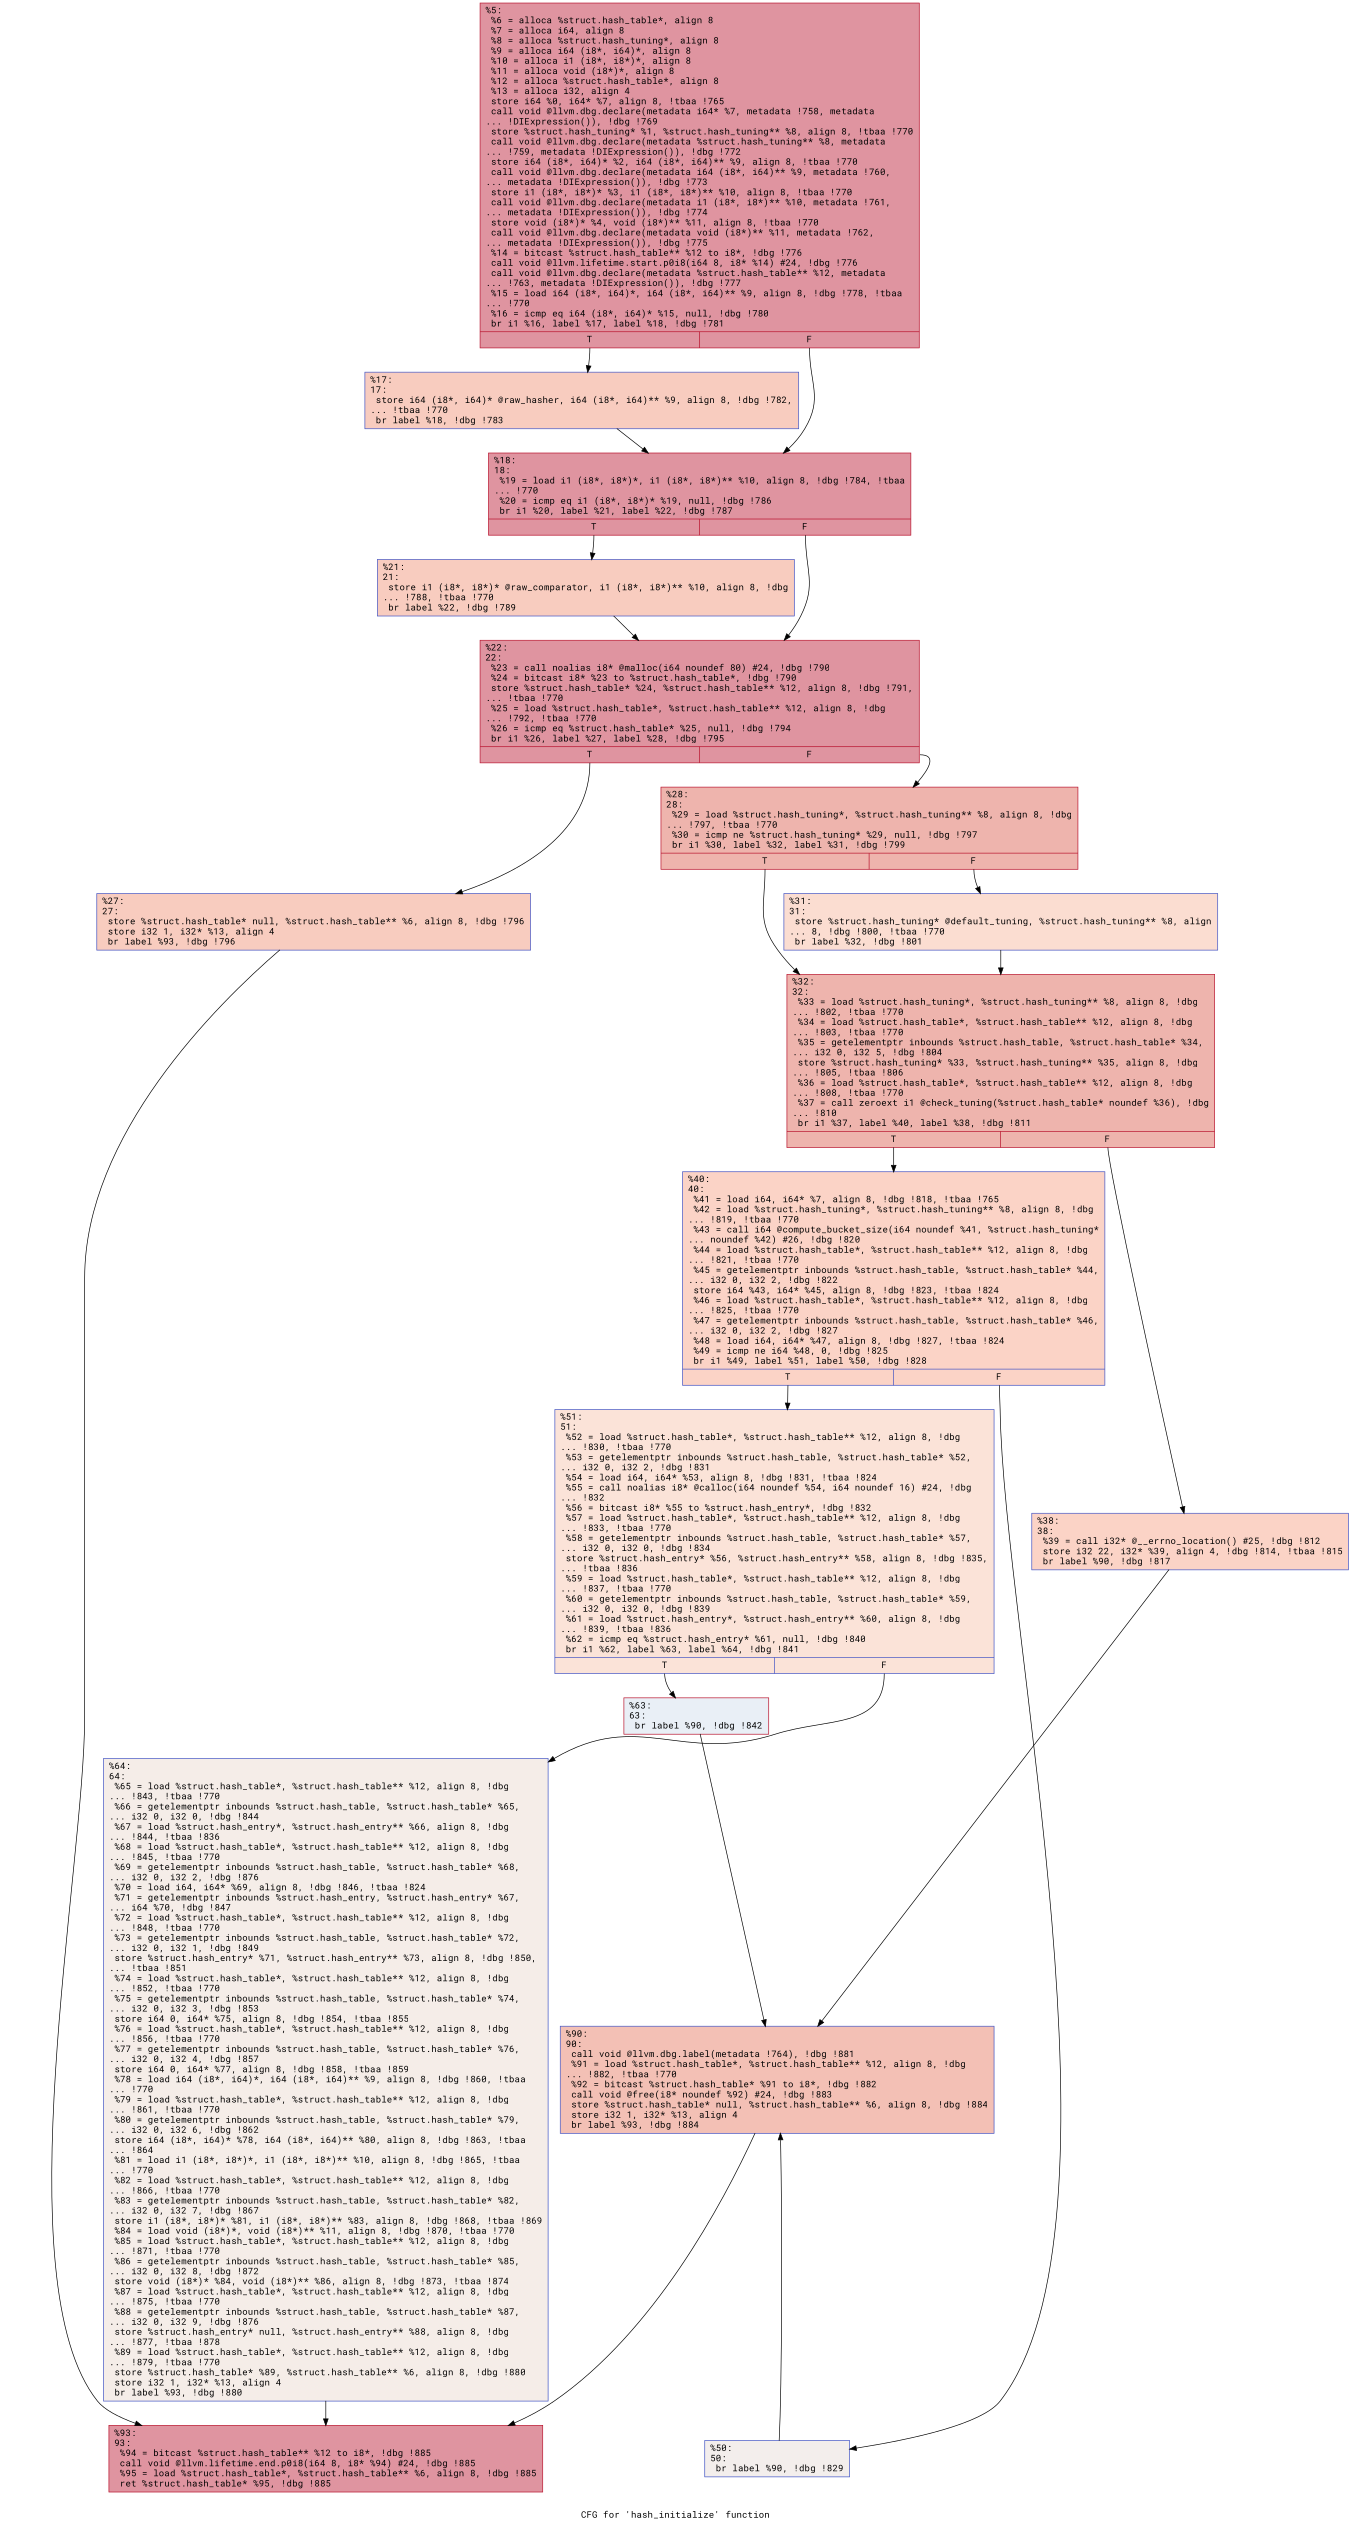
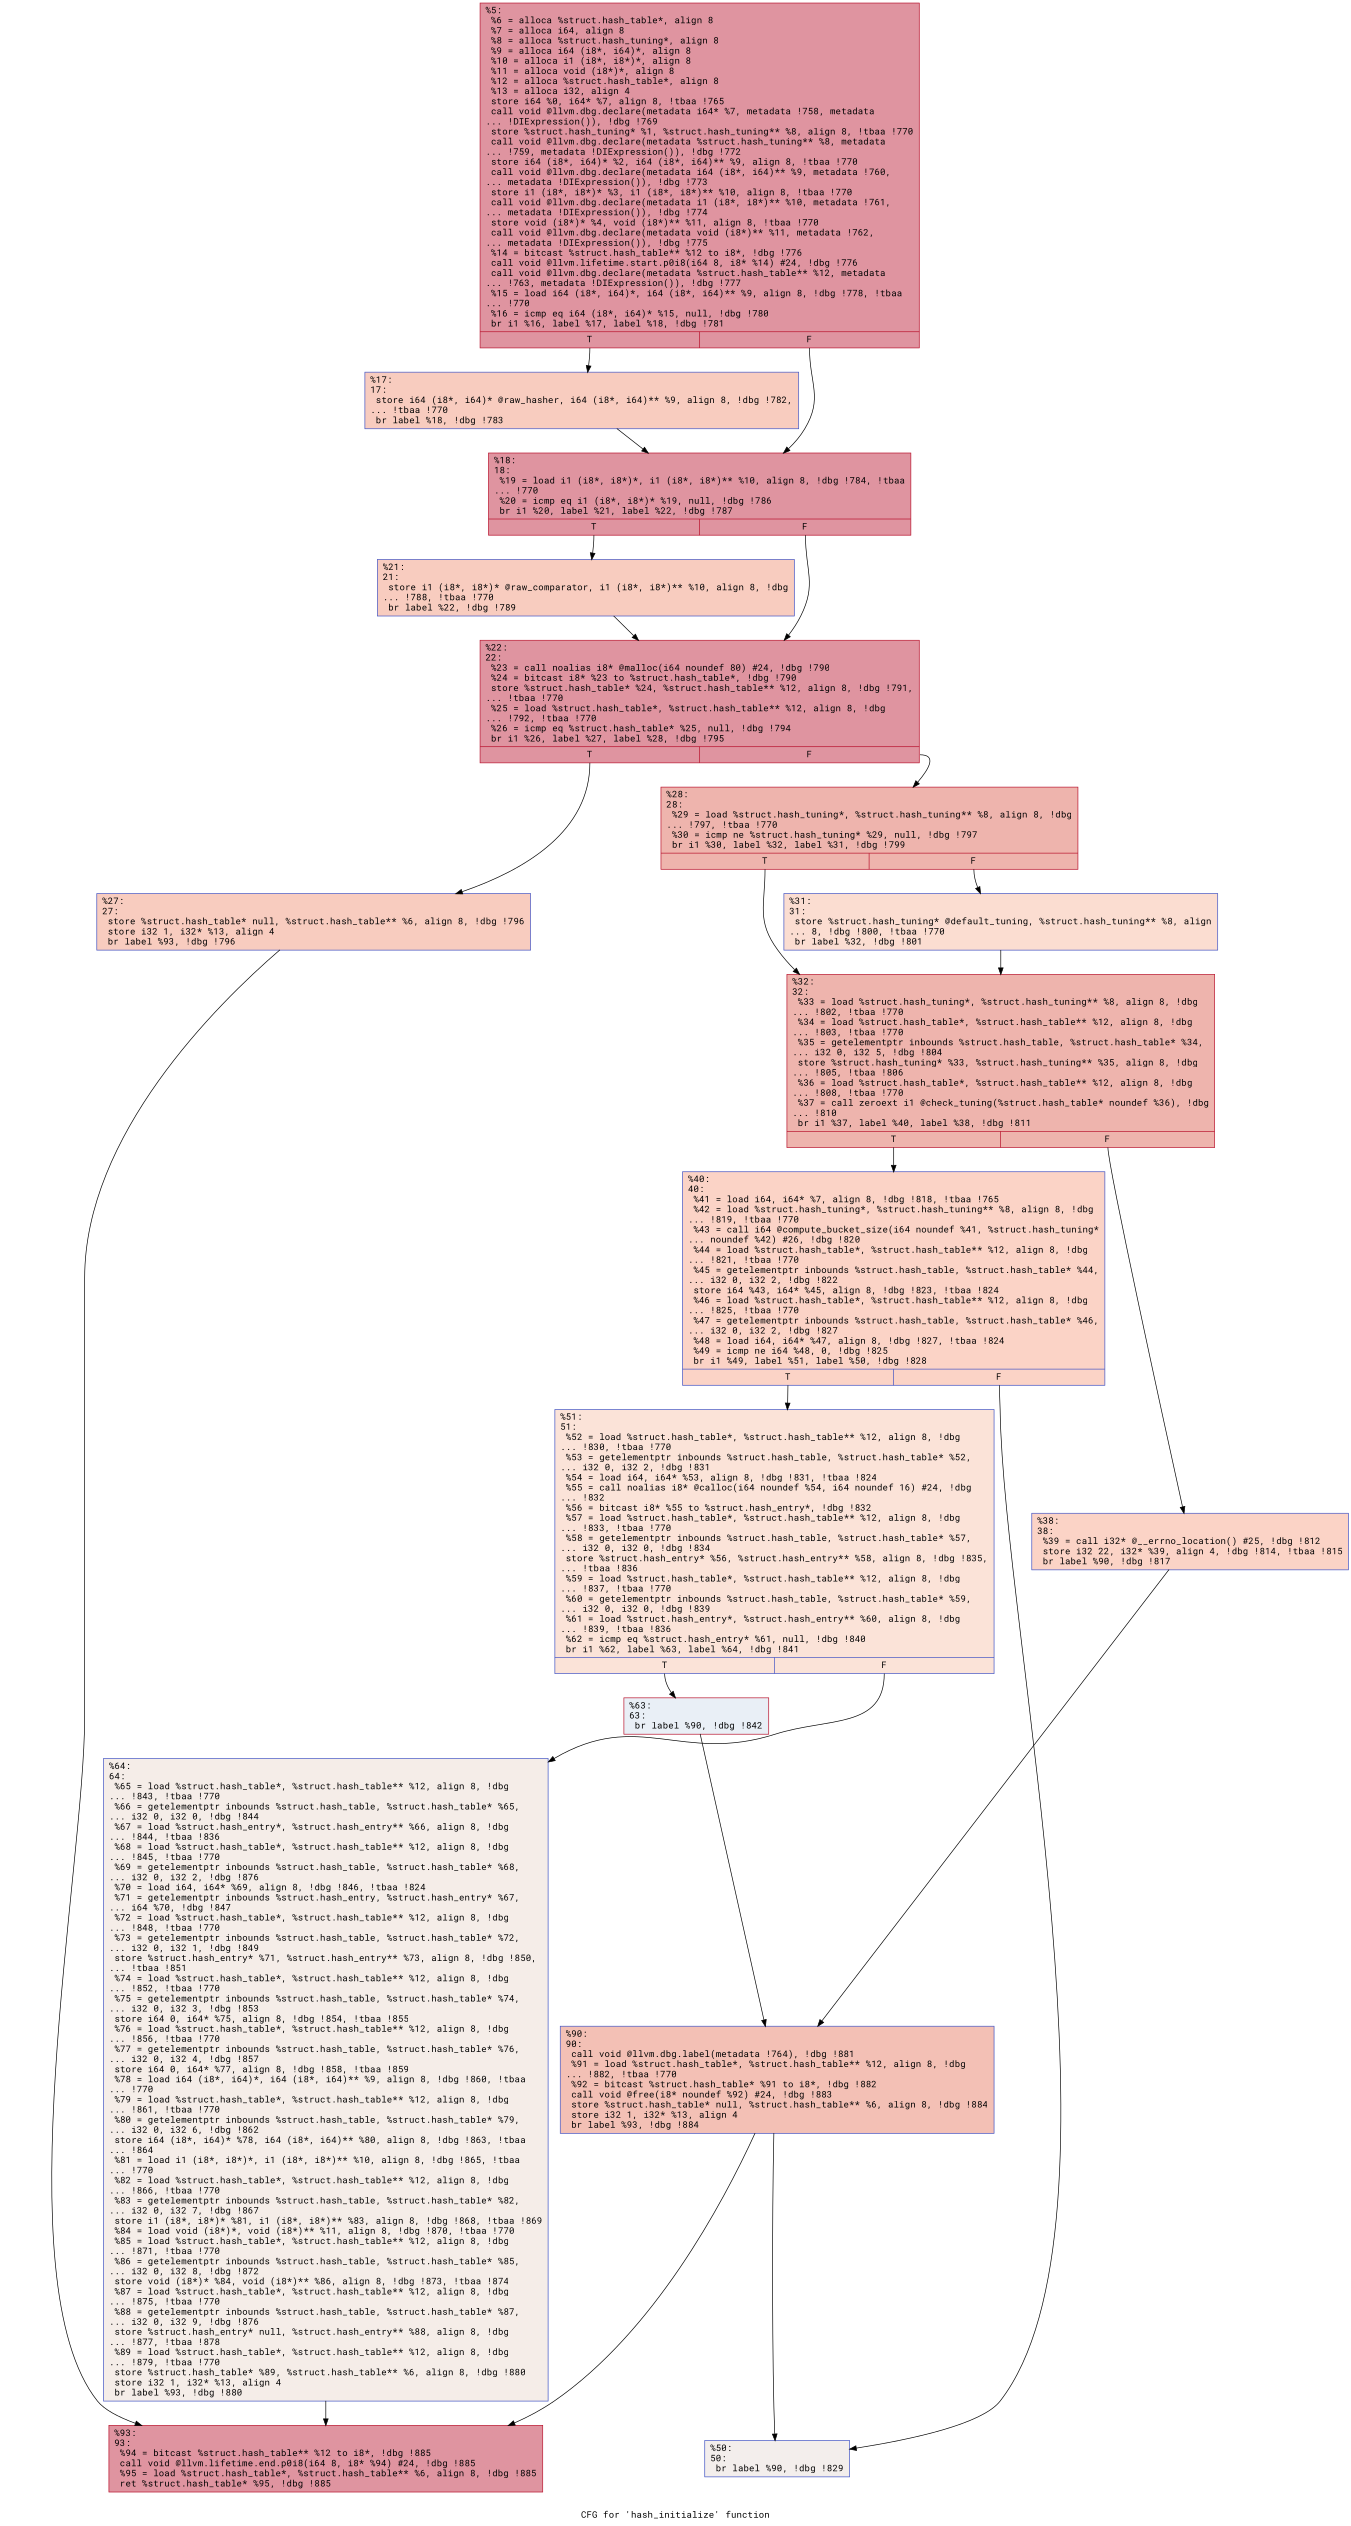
edge "%50:" -> "%90:": reversed
